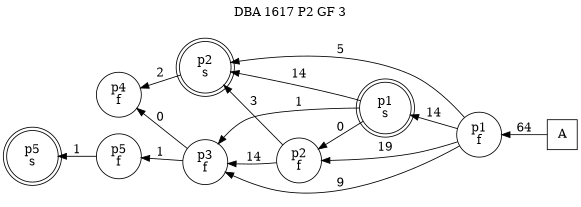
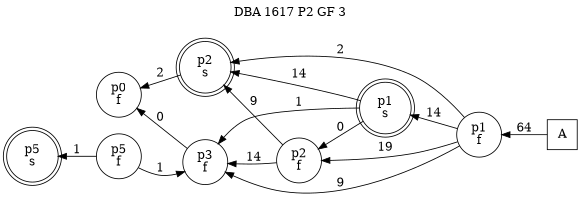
edge "p1 f" -> "p2 s": label "5" -> "2"
node "p4 f": label "p4 f" -> "p0 f"
edge "p2 f" -> "p2 s": label "3" -> "9"
edge "p3 f" -> "p5 f": reversed
